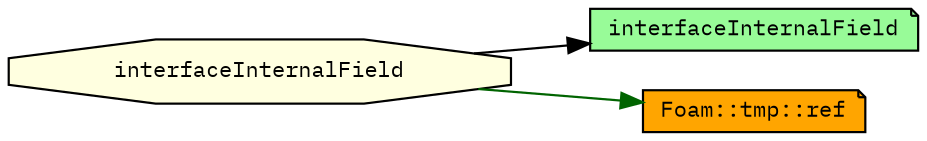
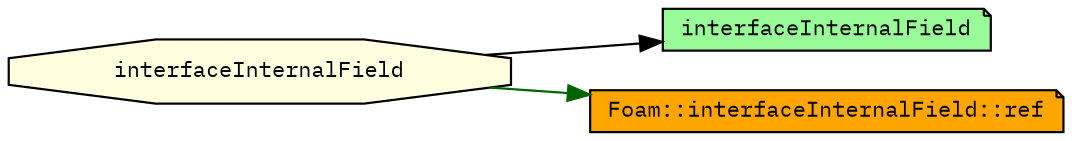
node "Foam::tmp::ref": label "Foam::tmp::ref" -> "Foam::interfaceInternalField::ref"
